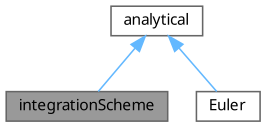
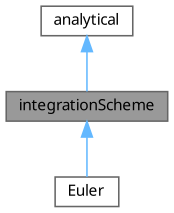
edge "Euler" -> "analytical": now "Euler" -> "integrationScheme"
